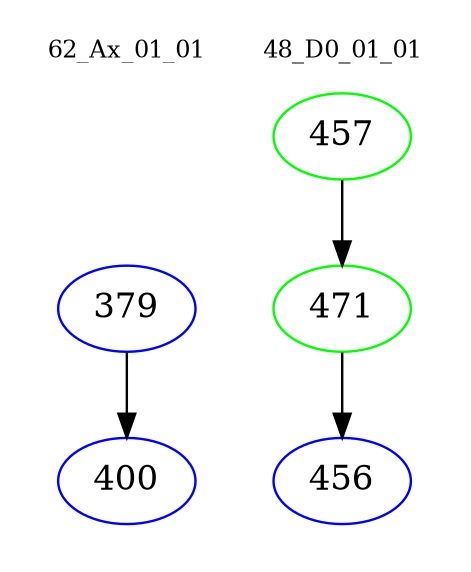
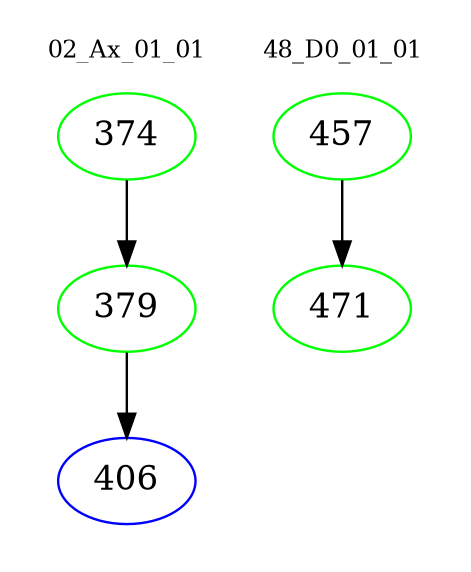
cluster "62_Ax_01_01": label "62_Ax_01_01" -> "02_Ax_01_01"
node "374": added
node "379": color blue -> green
node "400": label "400" -> "406"
node "456": removed
